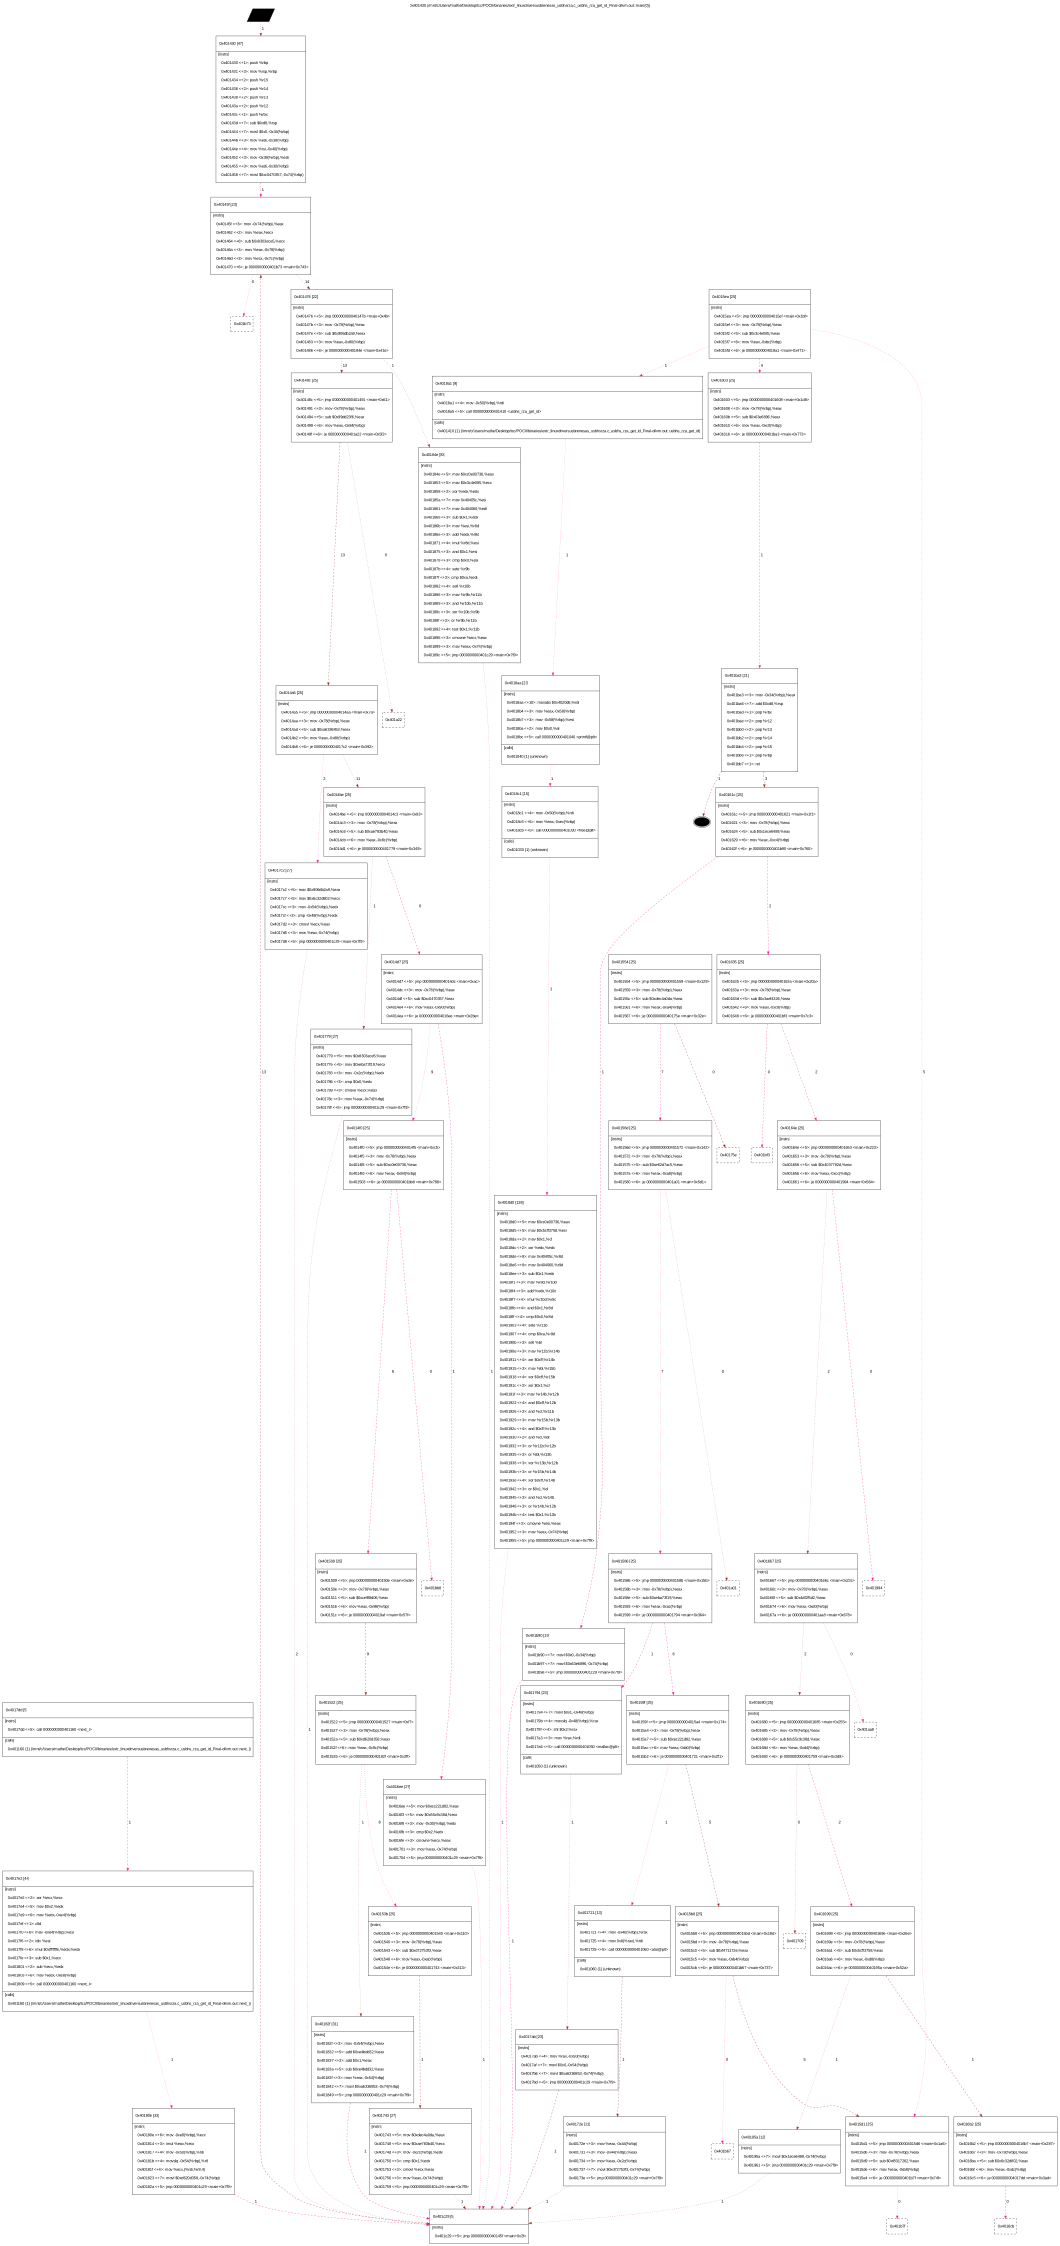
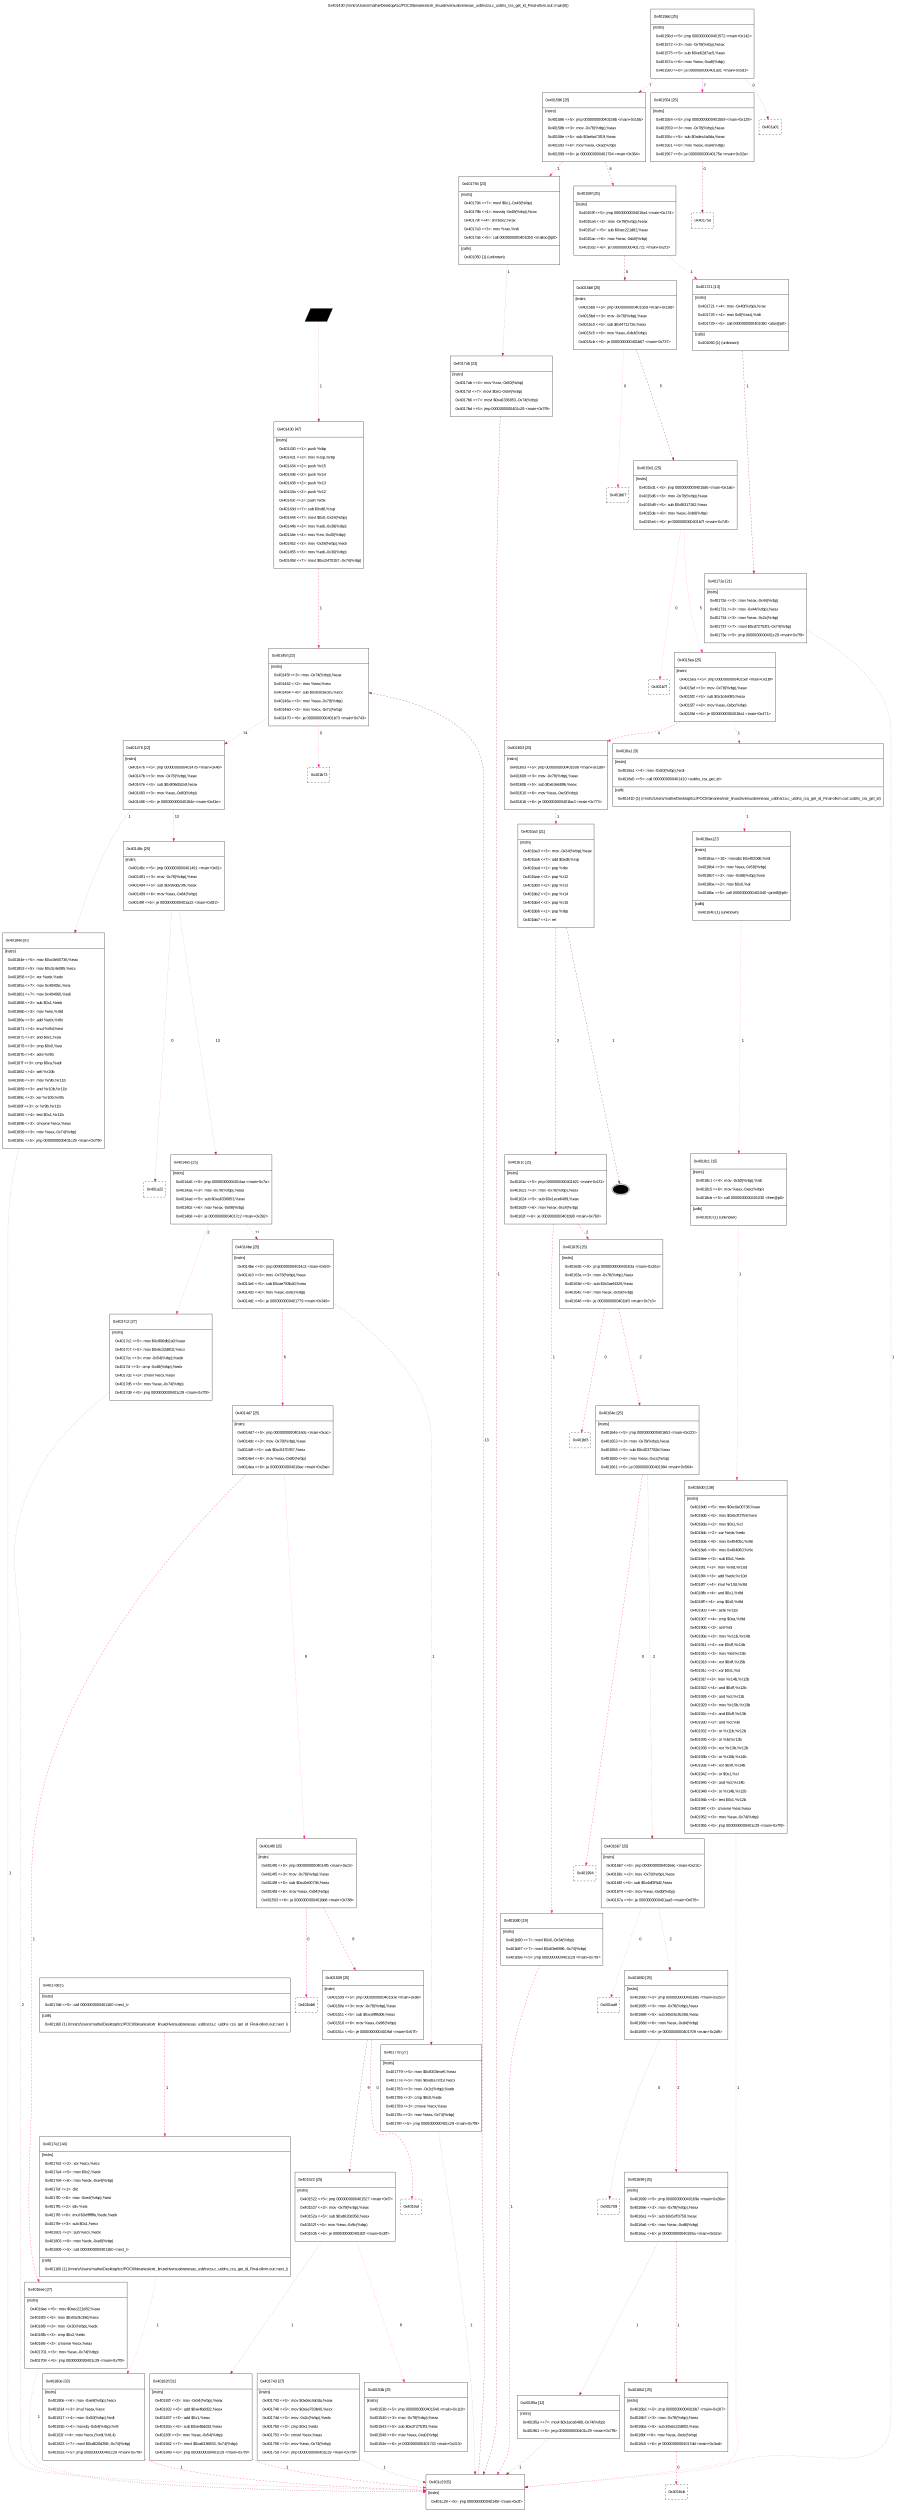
edge "0x40148c [25]" -> "0x4014a5 [25]": style dashed -> dotted
edge "0x401554 [25]" -> "0x40156d [25]": reversed
edge "0x4015ea [25]" -> "0x4015d1 [25]": reversed
edge "0x40153b [25]" -> "0x401743 [27]": removed, label "1"
node "0x4019af": added
